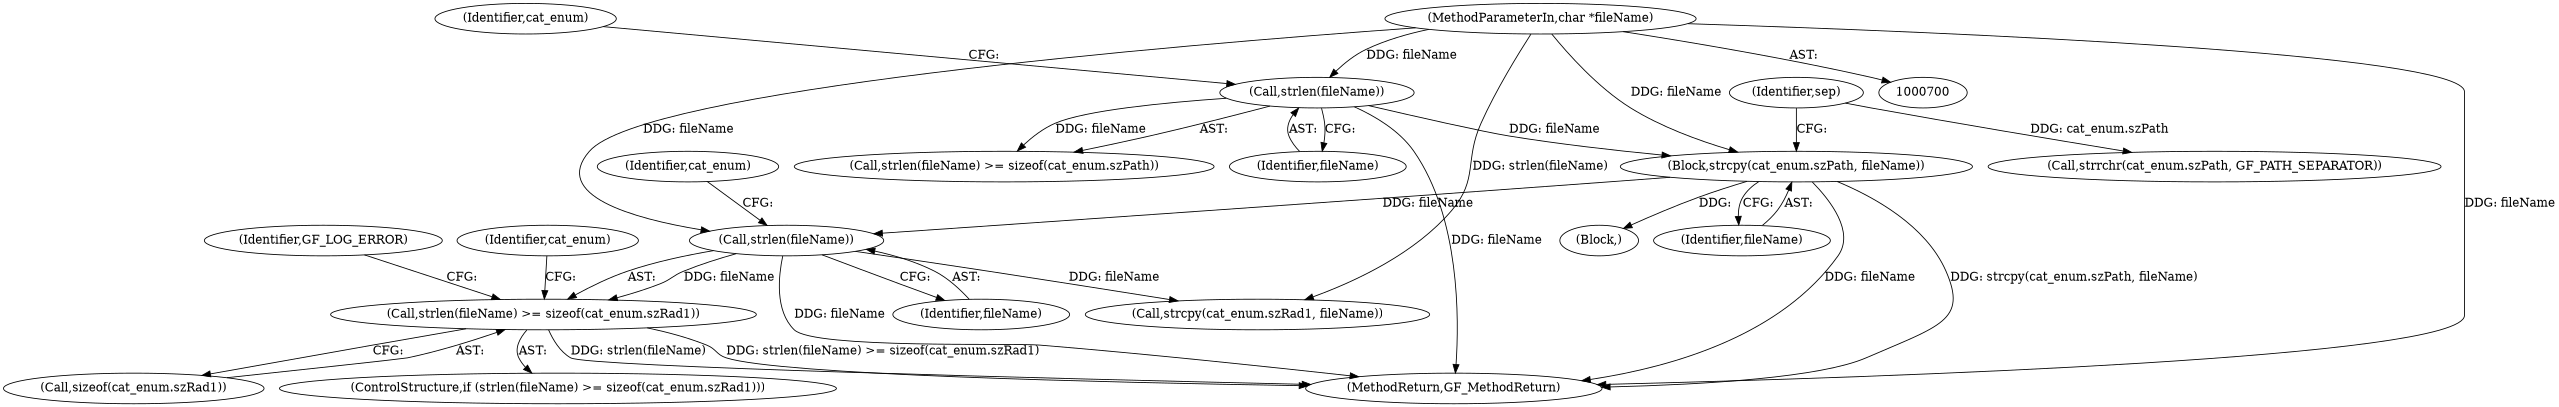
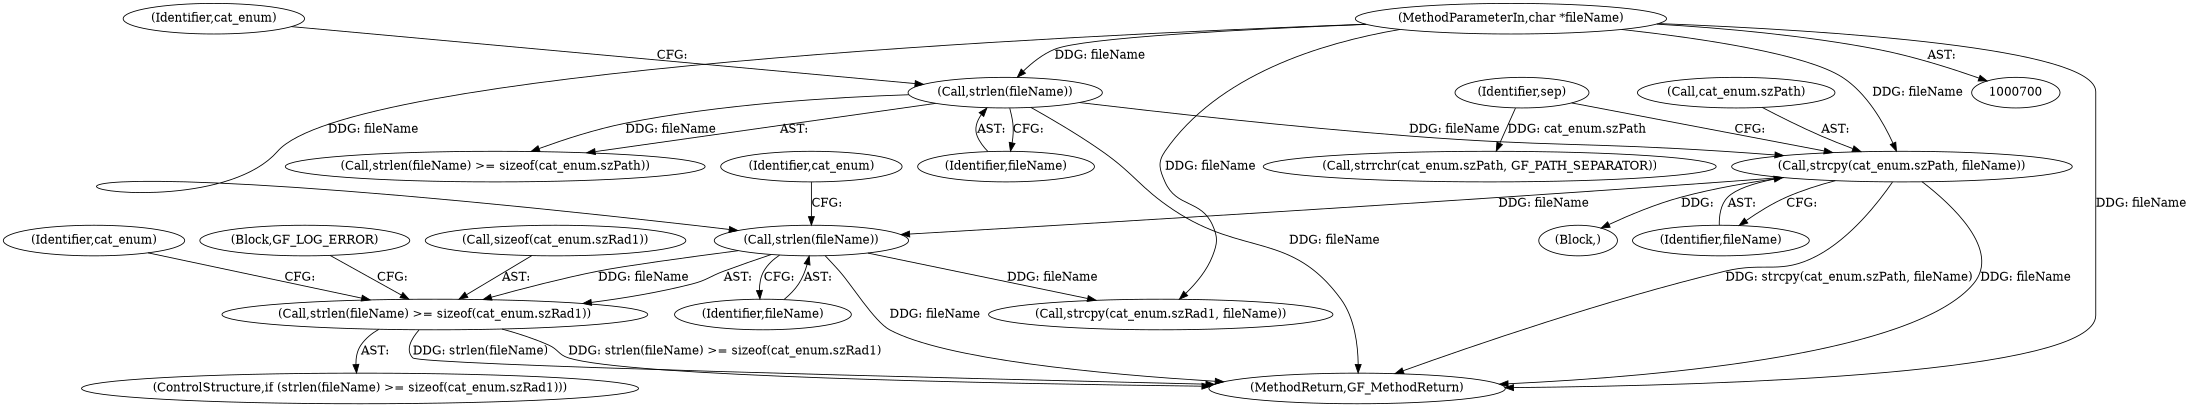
node "(Call,cat_enum.szPath)": added
edge "(MethodParameterIn,char *fileName)" -> "(Call,strcpy(cat_enum.szRad1, fileName))": label "DDG: strlen(fileName)" -> "DDG: fileName"
node "(Block,strcpy(cat_enum.szPath, fileName))": label "(Block,strcpy(cat_enum.szPath, fileName))" -> "(Call,strcpy(cat_enum.szPath, fileName))"
node "(Identifier,GF_LOG_ERROR)": label "(Identifier,GF_LOG_ERROR)" -> "(Block,GF_LOG_ERROR)"
edge "(Call,strlen(fileName) >= sizeof(cat_enum.szRad1))" -> "(Call,sizeof(cat_enum.szRad1))": removed, label "CFG:"
